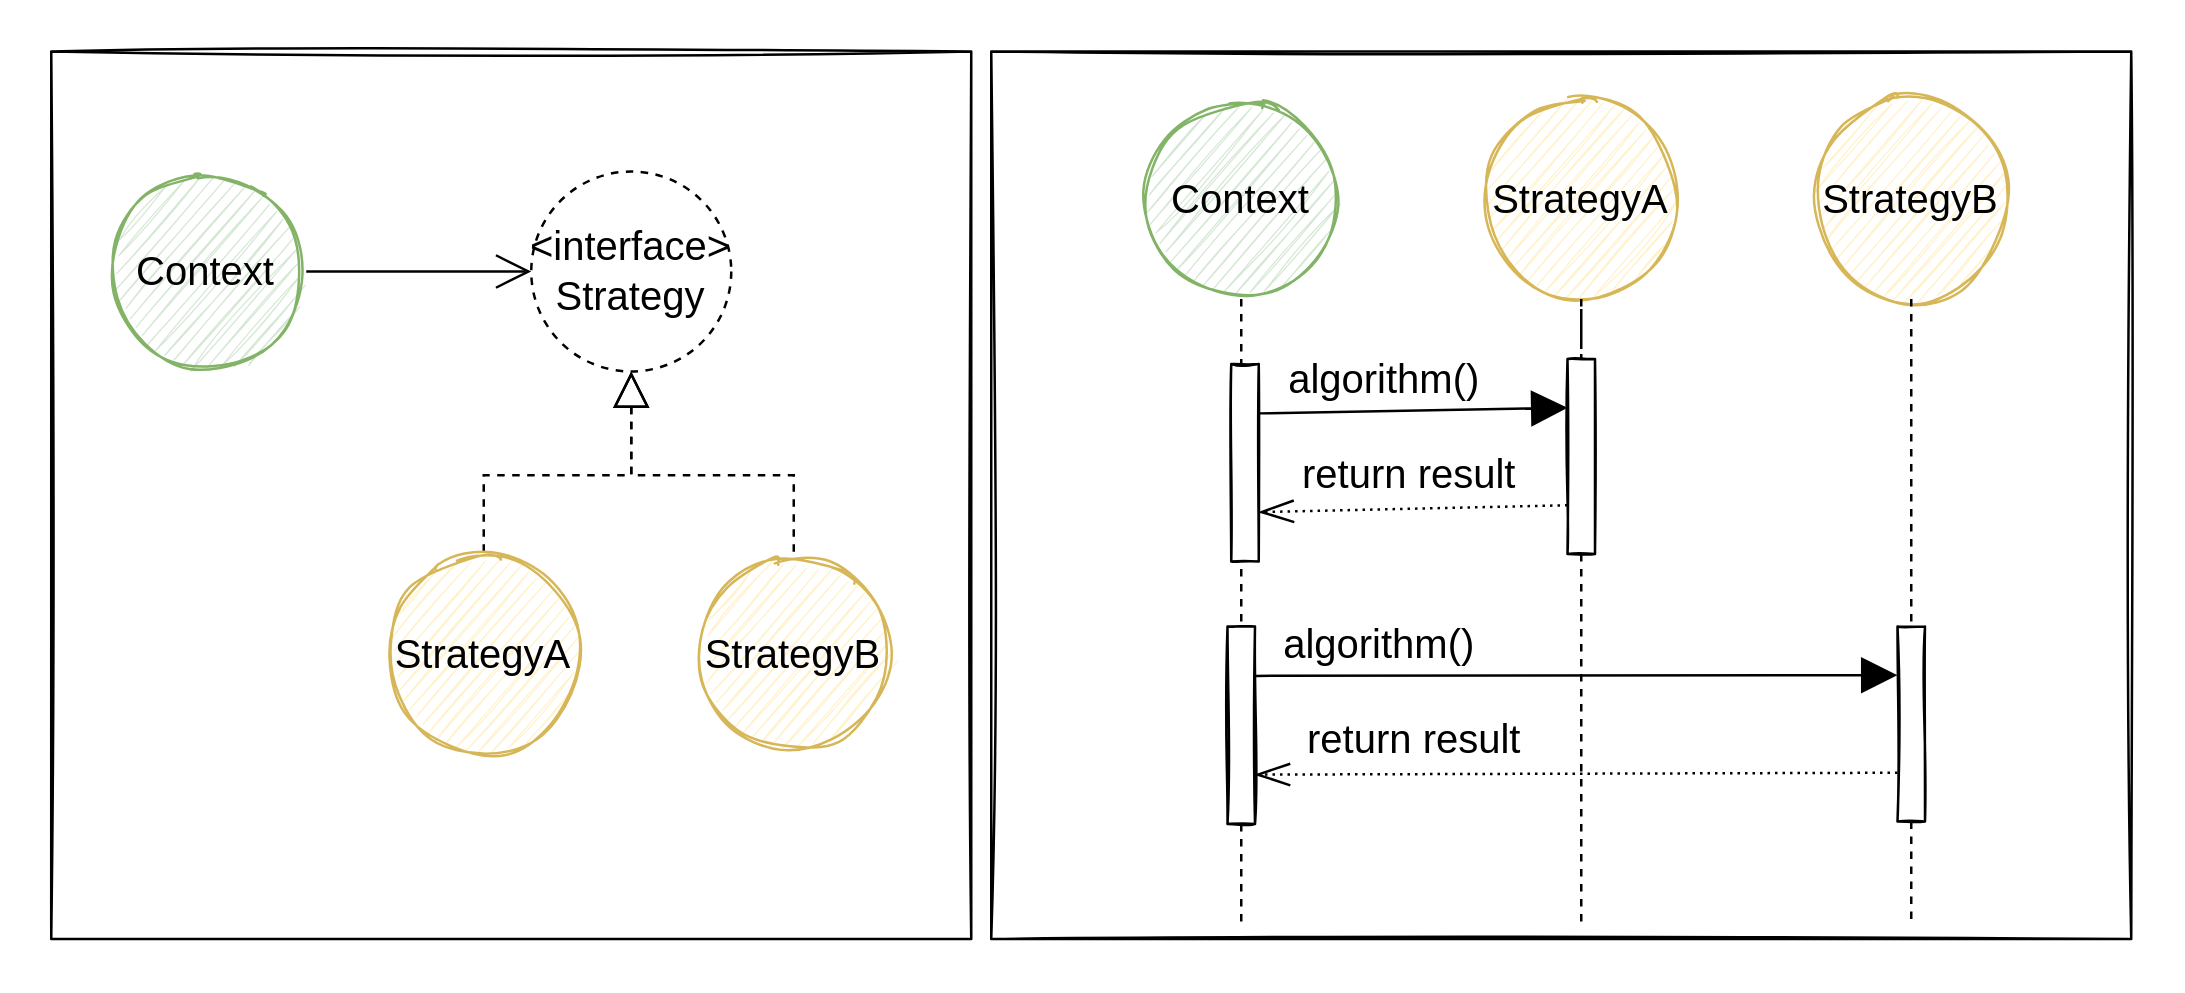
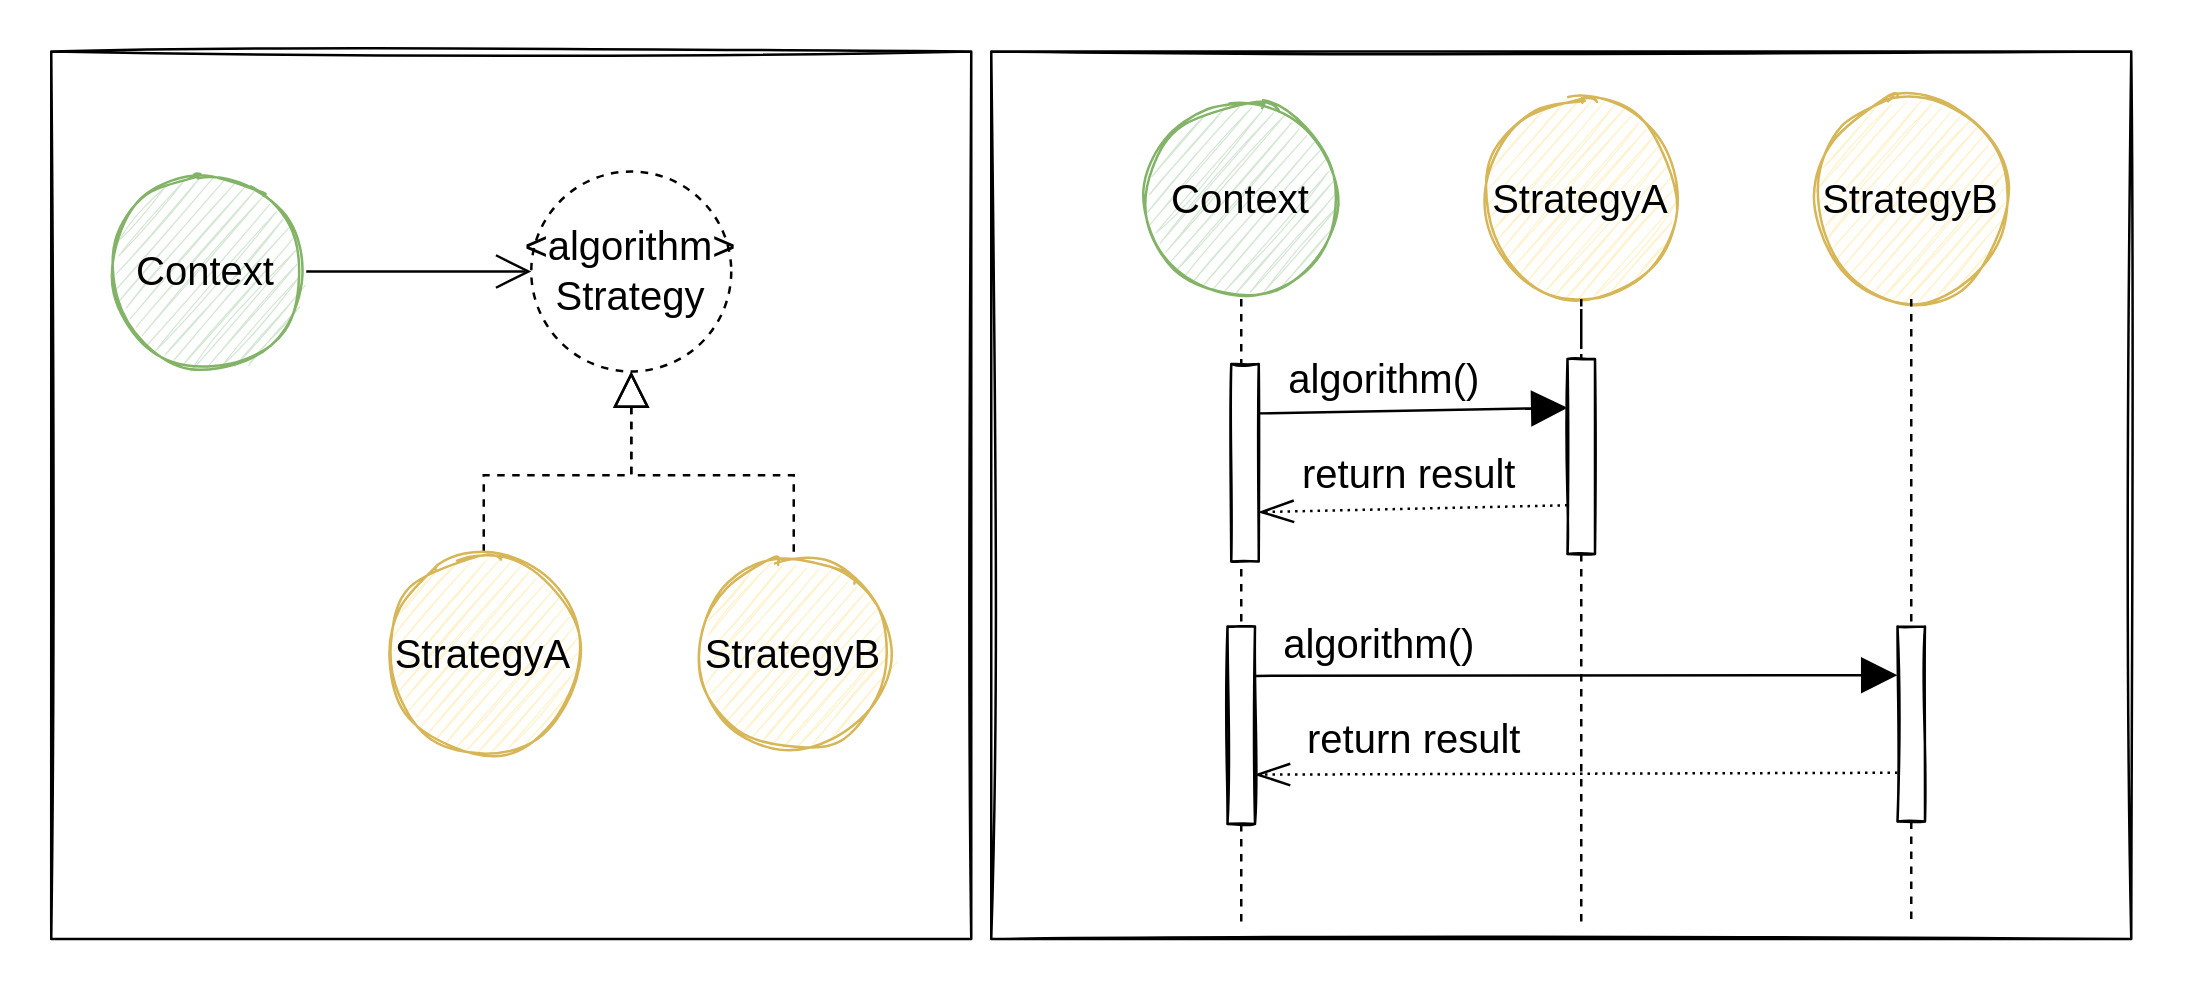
node "<interface>Strategy": label "<interface>Strategy" -> "<algorithm>Strategy"
